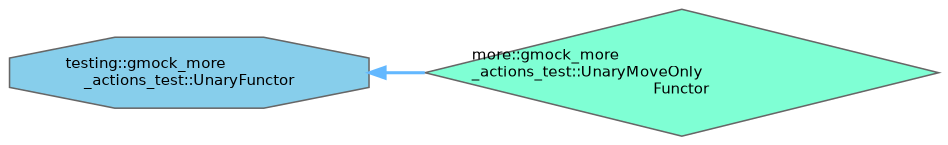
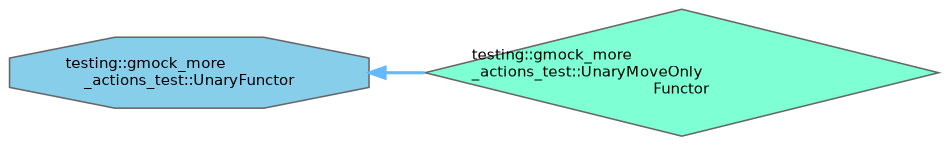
node "more::gmock_more _actions_test::UnaryMoveOnly Functor": label "more::gmock_more _actions_test::UnaryMoveOnly Functor" -> "testing::gmock_more _actions_test::UnaryMoveOnly Functor"
